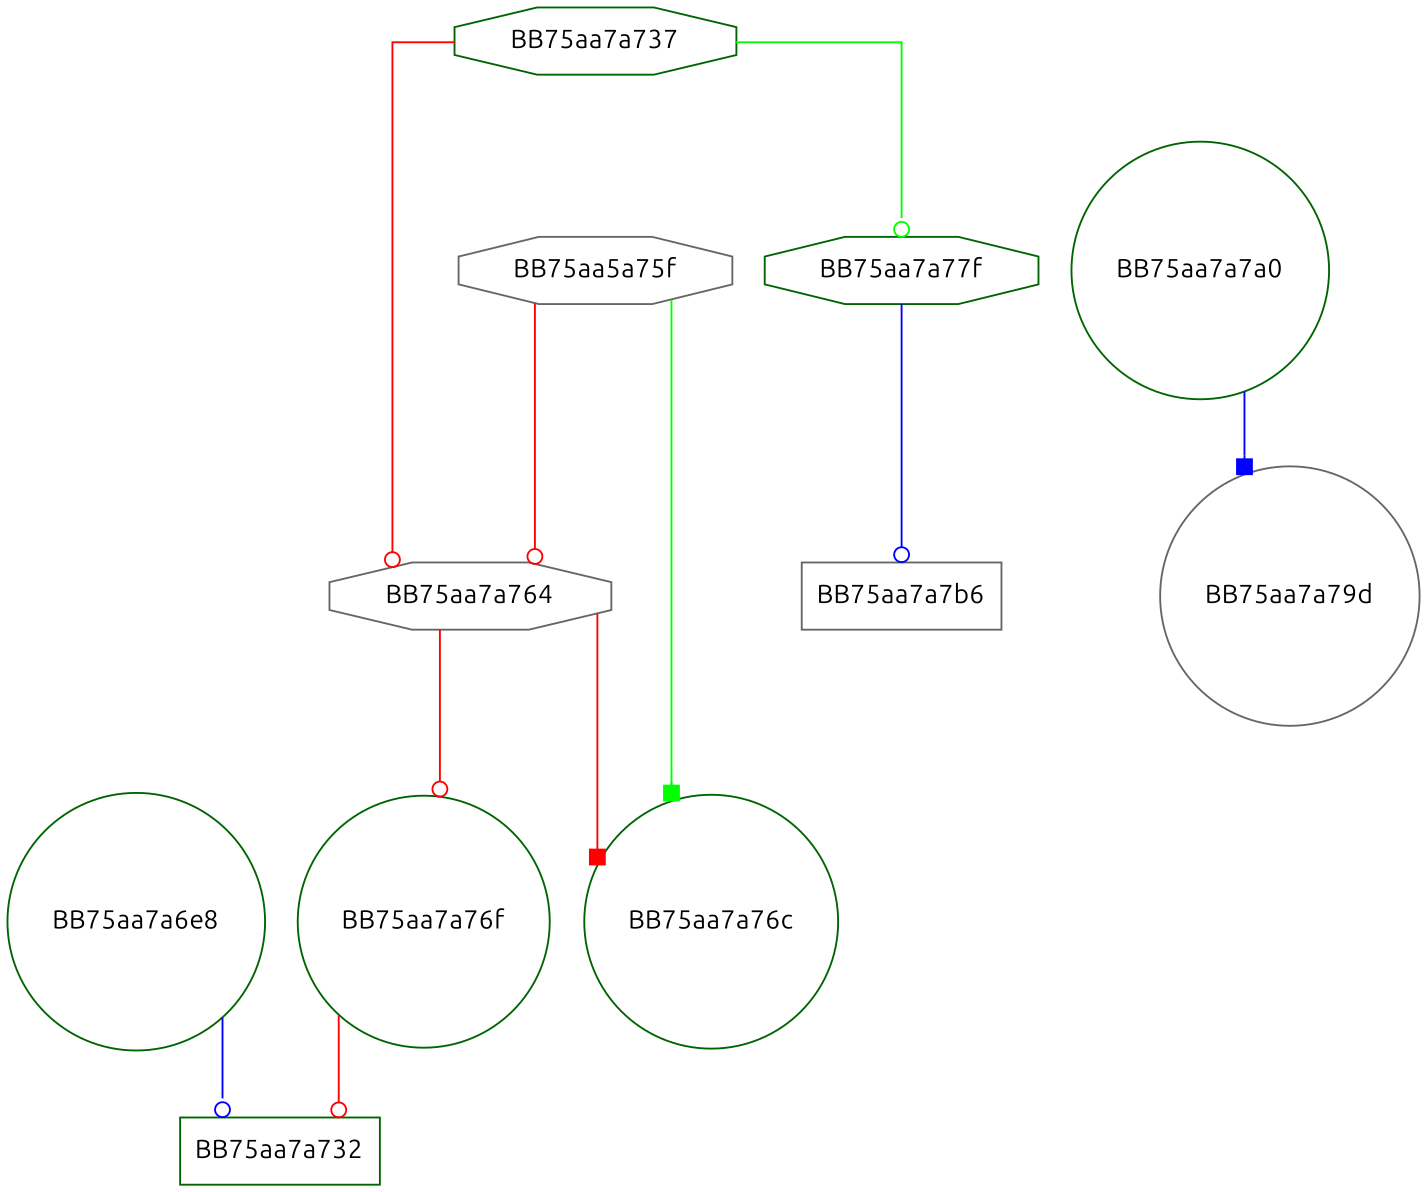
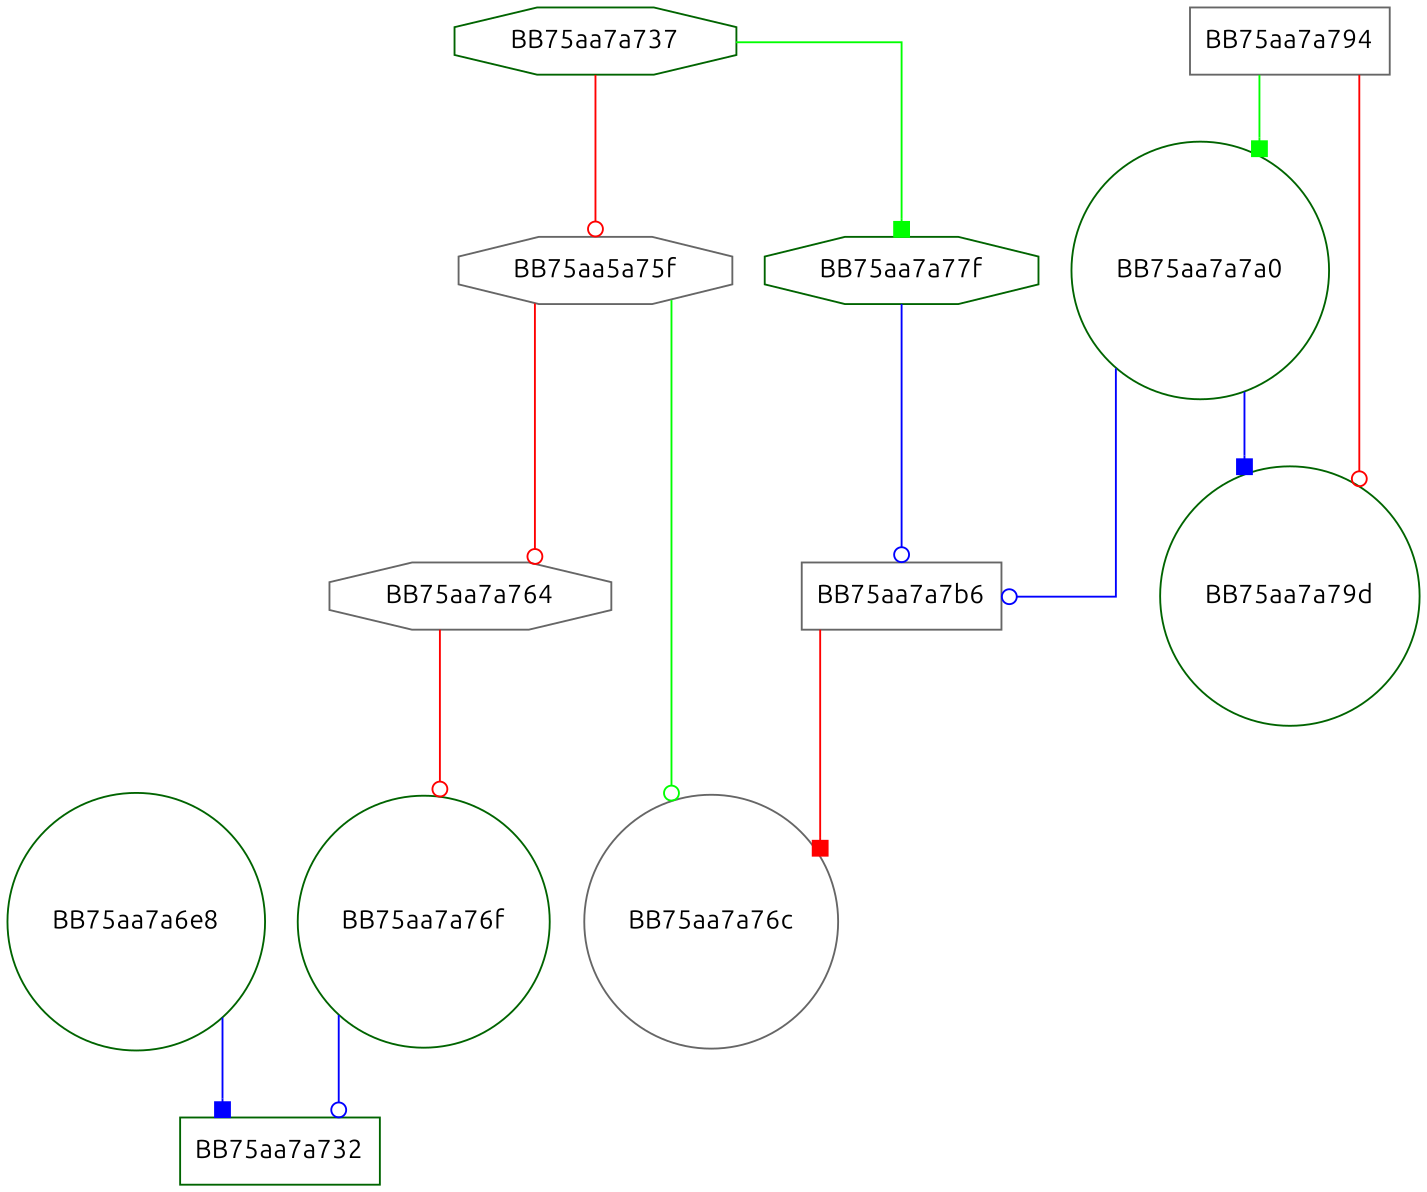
node "BB75aa7a794": added
edge "BB75aa7a737" -> "BB75aa7a77f": arrowhead odot -> box
edge "BB75aa7a737" -> "BB75aa7a764": now "BB75aa7a737" -> "BB75aa5a75f"
edge "BB75aa7a7a0" -> "BB75aa7a7b6": added
edge "BB75aa5a75f" -> "BB75aa7a76c": arrowhead box -> odot
node "BB75aa7a79d": color gray40 -> darkgreen
edge "BB75aa7a764" -> "BB75aa7a76c": now "BB75aa7a7b6" -> "BB75aa7a76c"
node "BB75aa7a76c": color darkgreen -> gray40
edge "BB75aa7a6e8" -> "BB75aa7a732": arrowhead odot -> box
edge "BB75aa7a76f" -> "BB75aa7a732": color red -> blue
